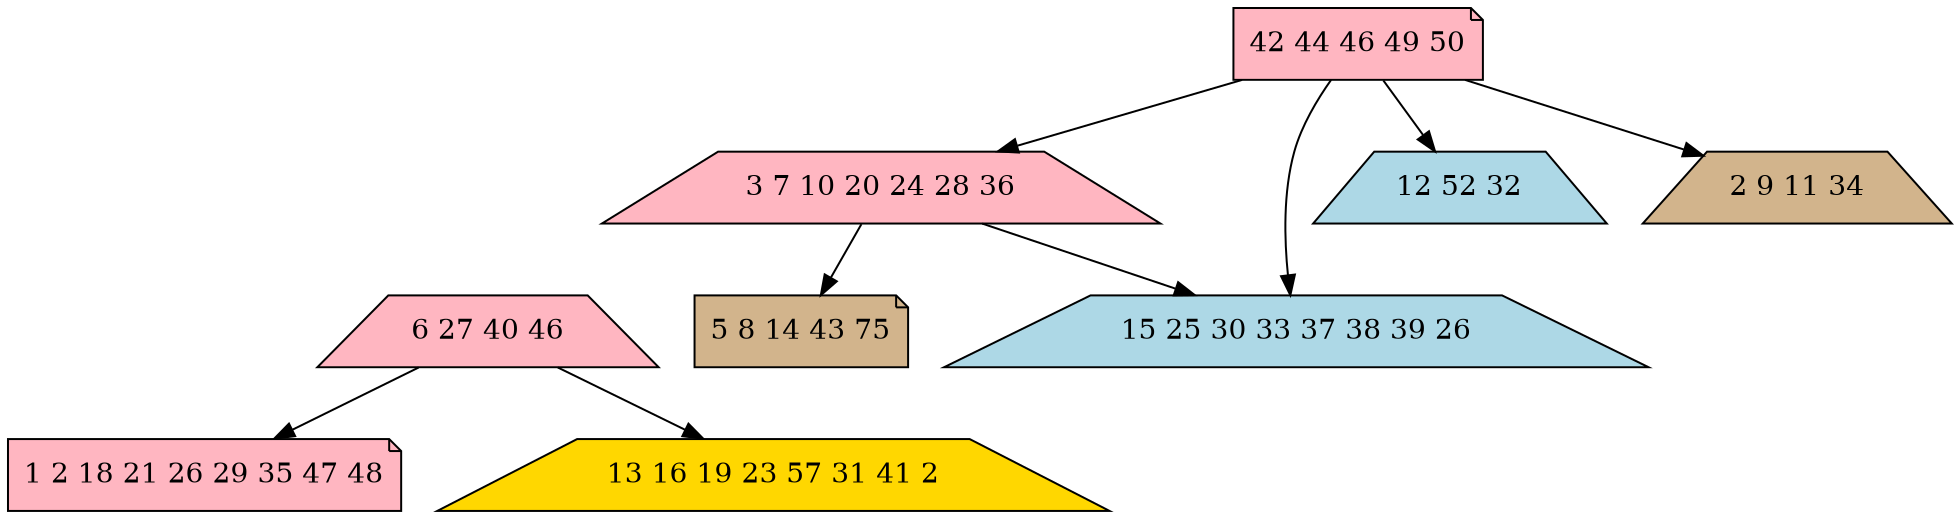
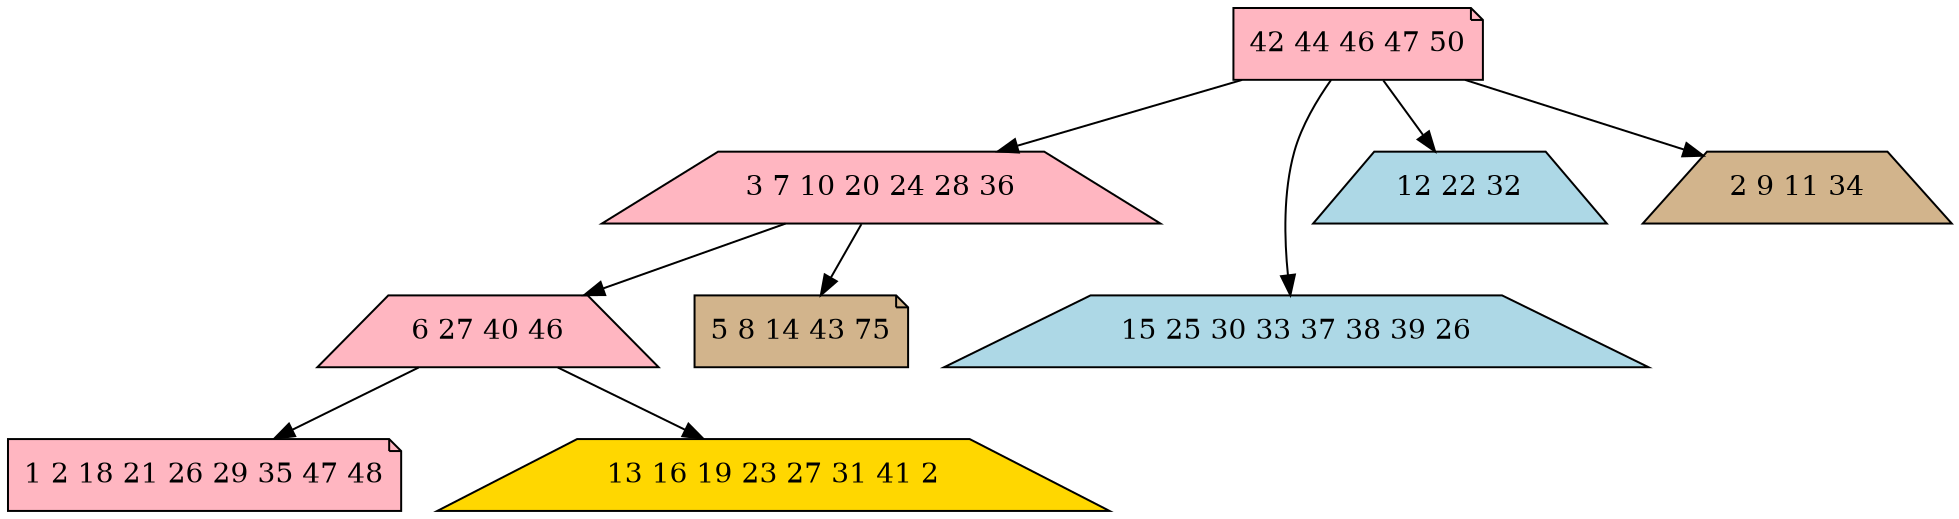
node "42 44 46 49 50": label "42 44 46 49 50" -> "42 44 46 47 50"
node "12 52 32": label "12 52 32" -> "12 22 32"
edge "3 7 10 20 24 28 36" -> "15 25 30 33 37 38 39 26": now "3 7 10 20 24 28 36" -> "6 27 40 46"
node "13 16 19 23 57 31 41 2": label "13 16 19 23 57 31 41 2" -> "13 16 19 23 27 31 41 2"
